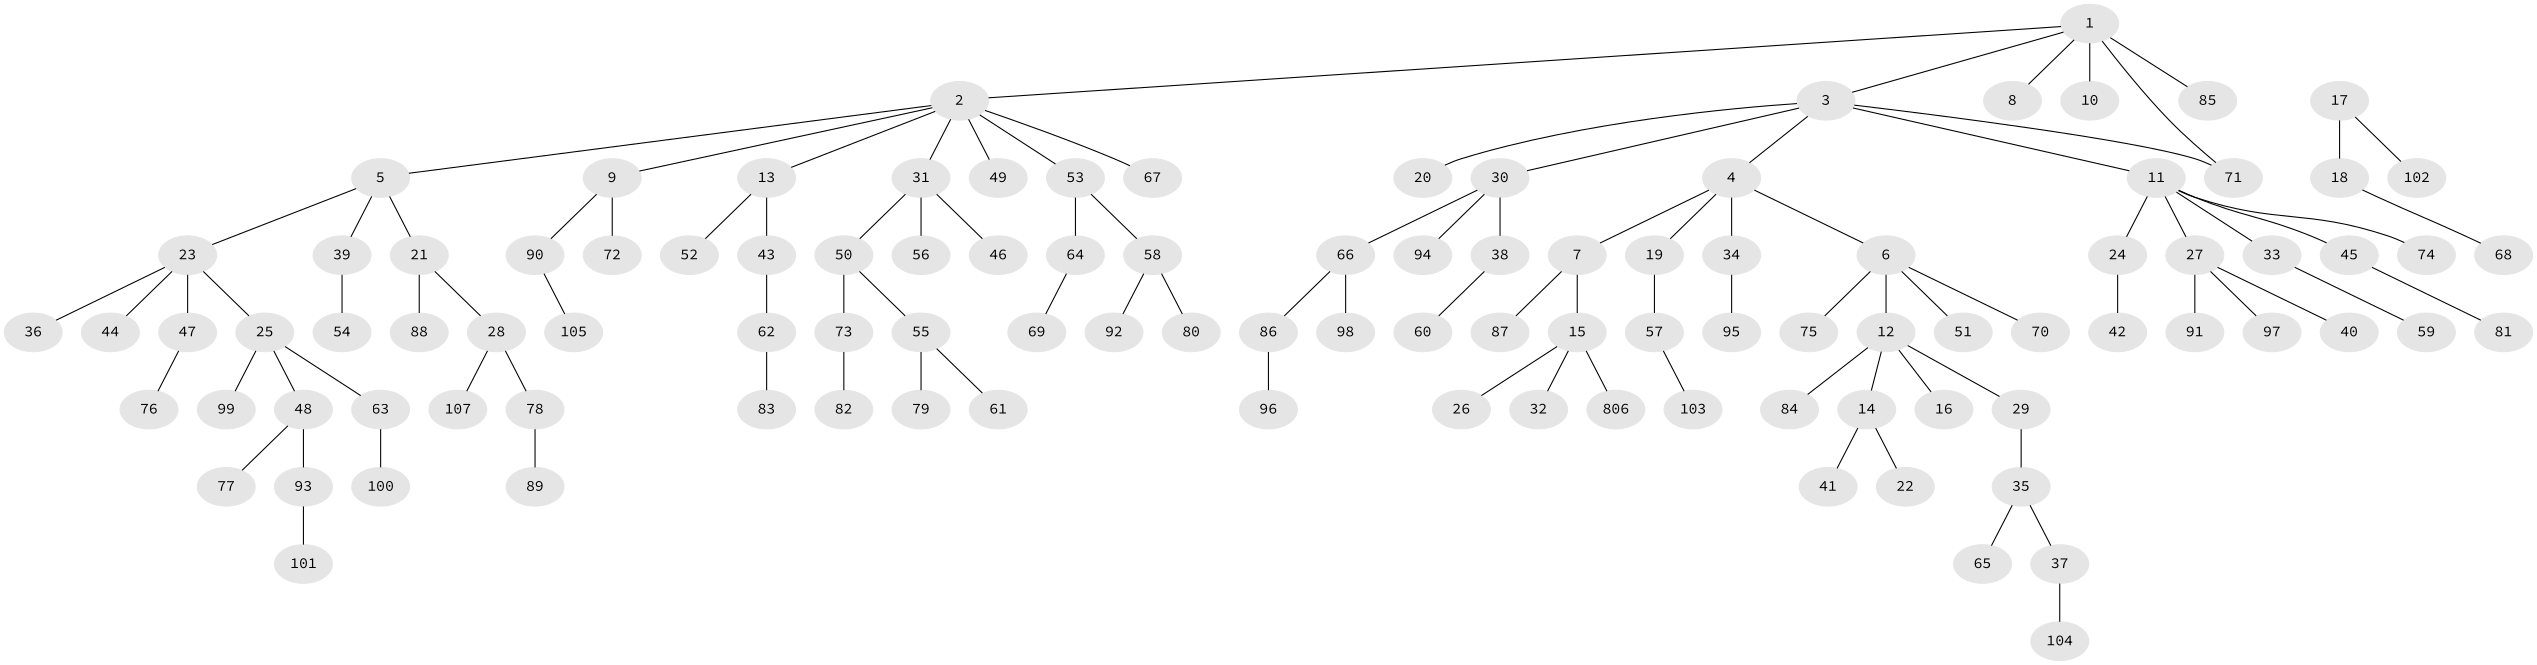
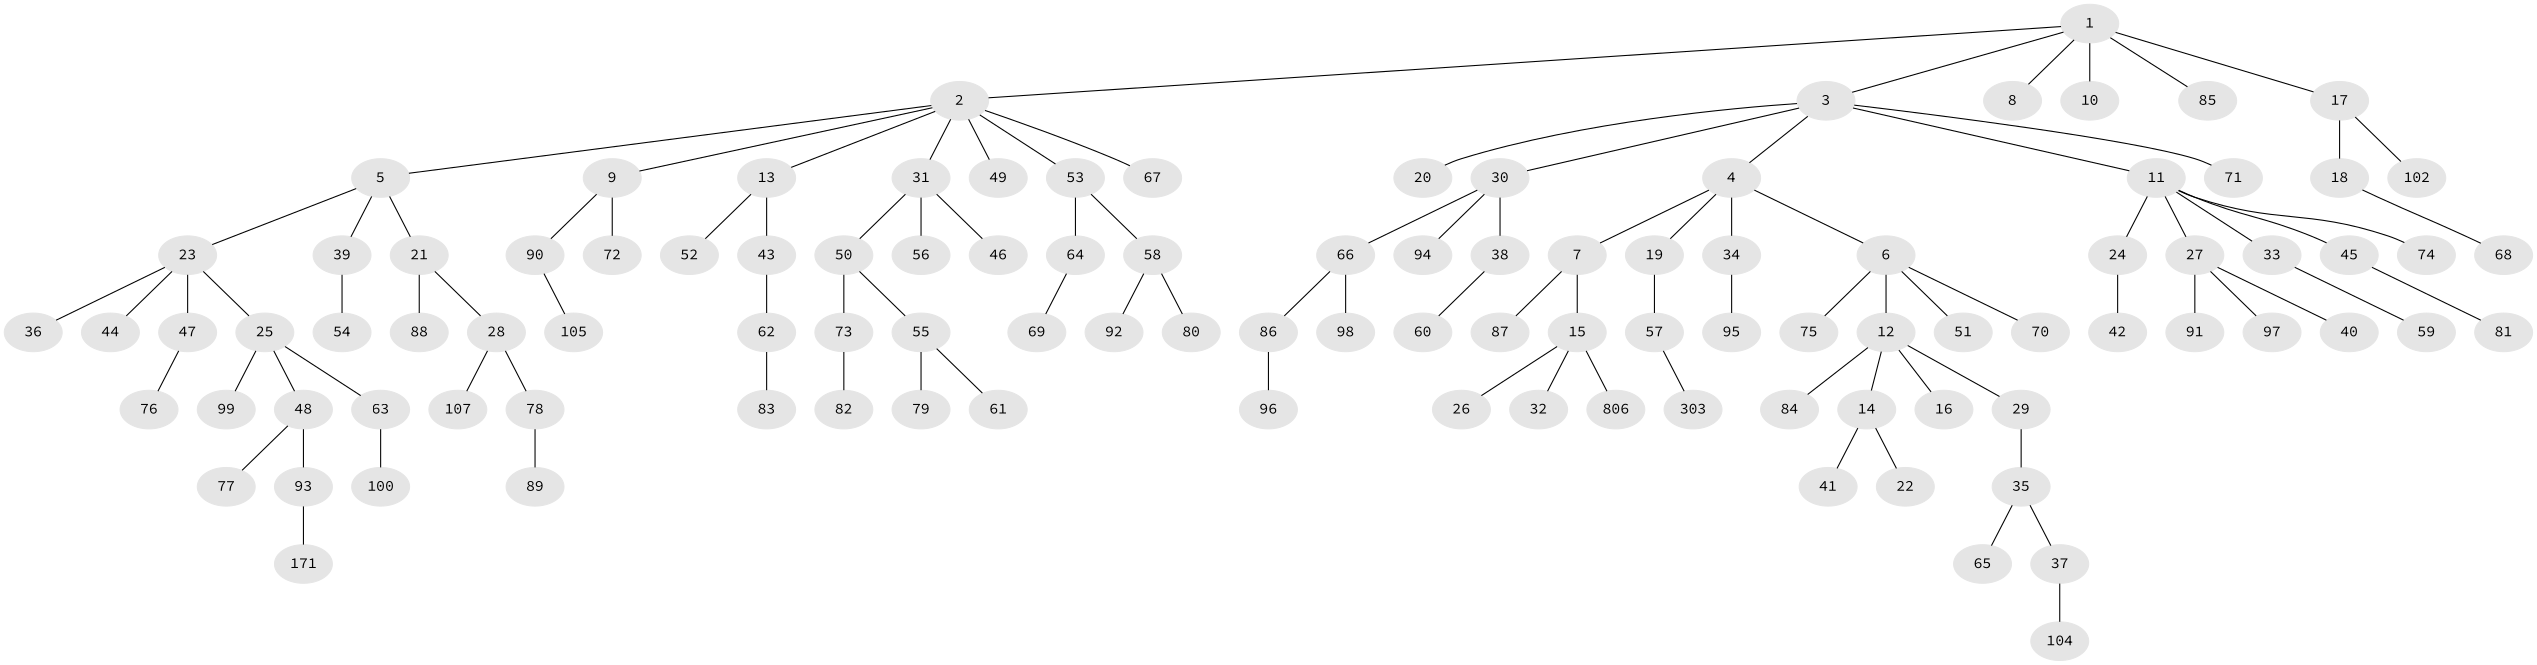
edge "1" -- "71": now "1" -- "17"
node "103": label "103" -> "303"
node "101": label "101" -> "171"
